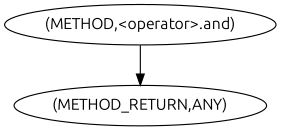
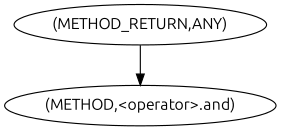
edge "(METHOD,<operator>.and)" -> "(METHOD_RETURN,ANY)": reversed
